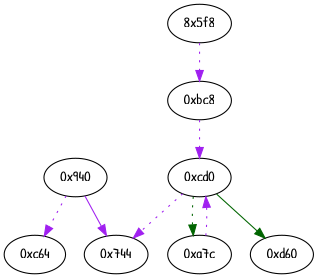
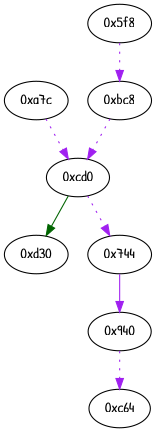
node "8x5f8": label "8x5f8" -> "0x5f8"
edge "0x940" -> "0x744": reversed
edge "0xcd0" -> "0xa7c": removed
node "0xd60": label "0xd60" -> "0xd30"
